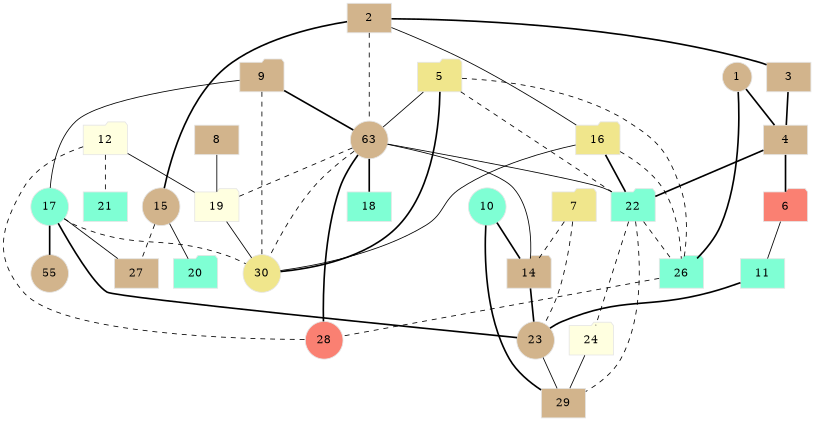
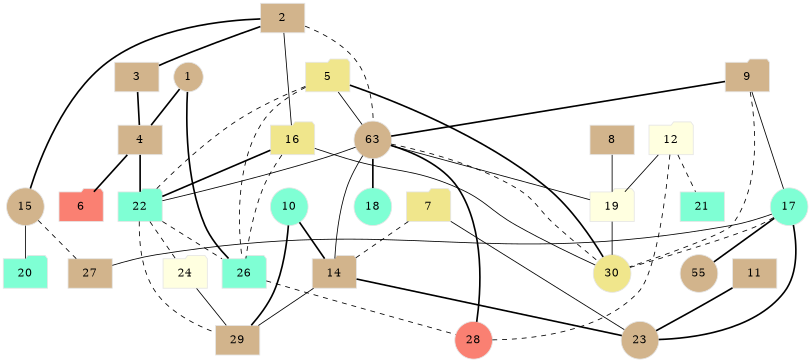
edge "63" -- "19": style dashed -> solid
node "18": shape box -> circle
edge "6" -- "11": removed
node "11": fillcolor aquamarine -> tan
edge "7" -- "23": style dashed -> solid
edge "23" -- "29": now "14" -- "29"
